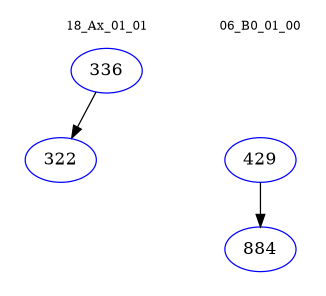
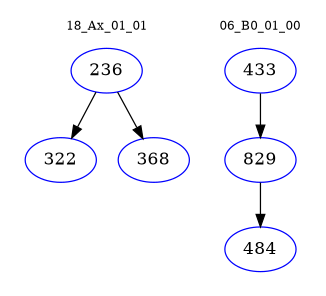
node "336": label "336" -> "236"
node "433": added
node "368": added
node "429": label "429" -> "829"
node "884": label "884" -> "484"
